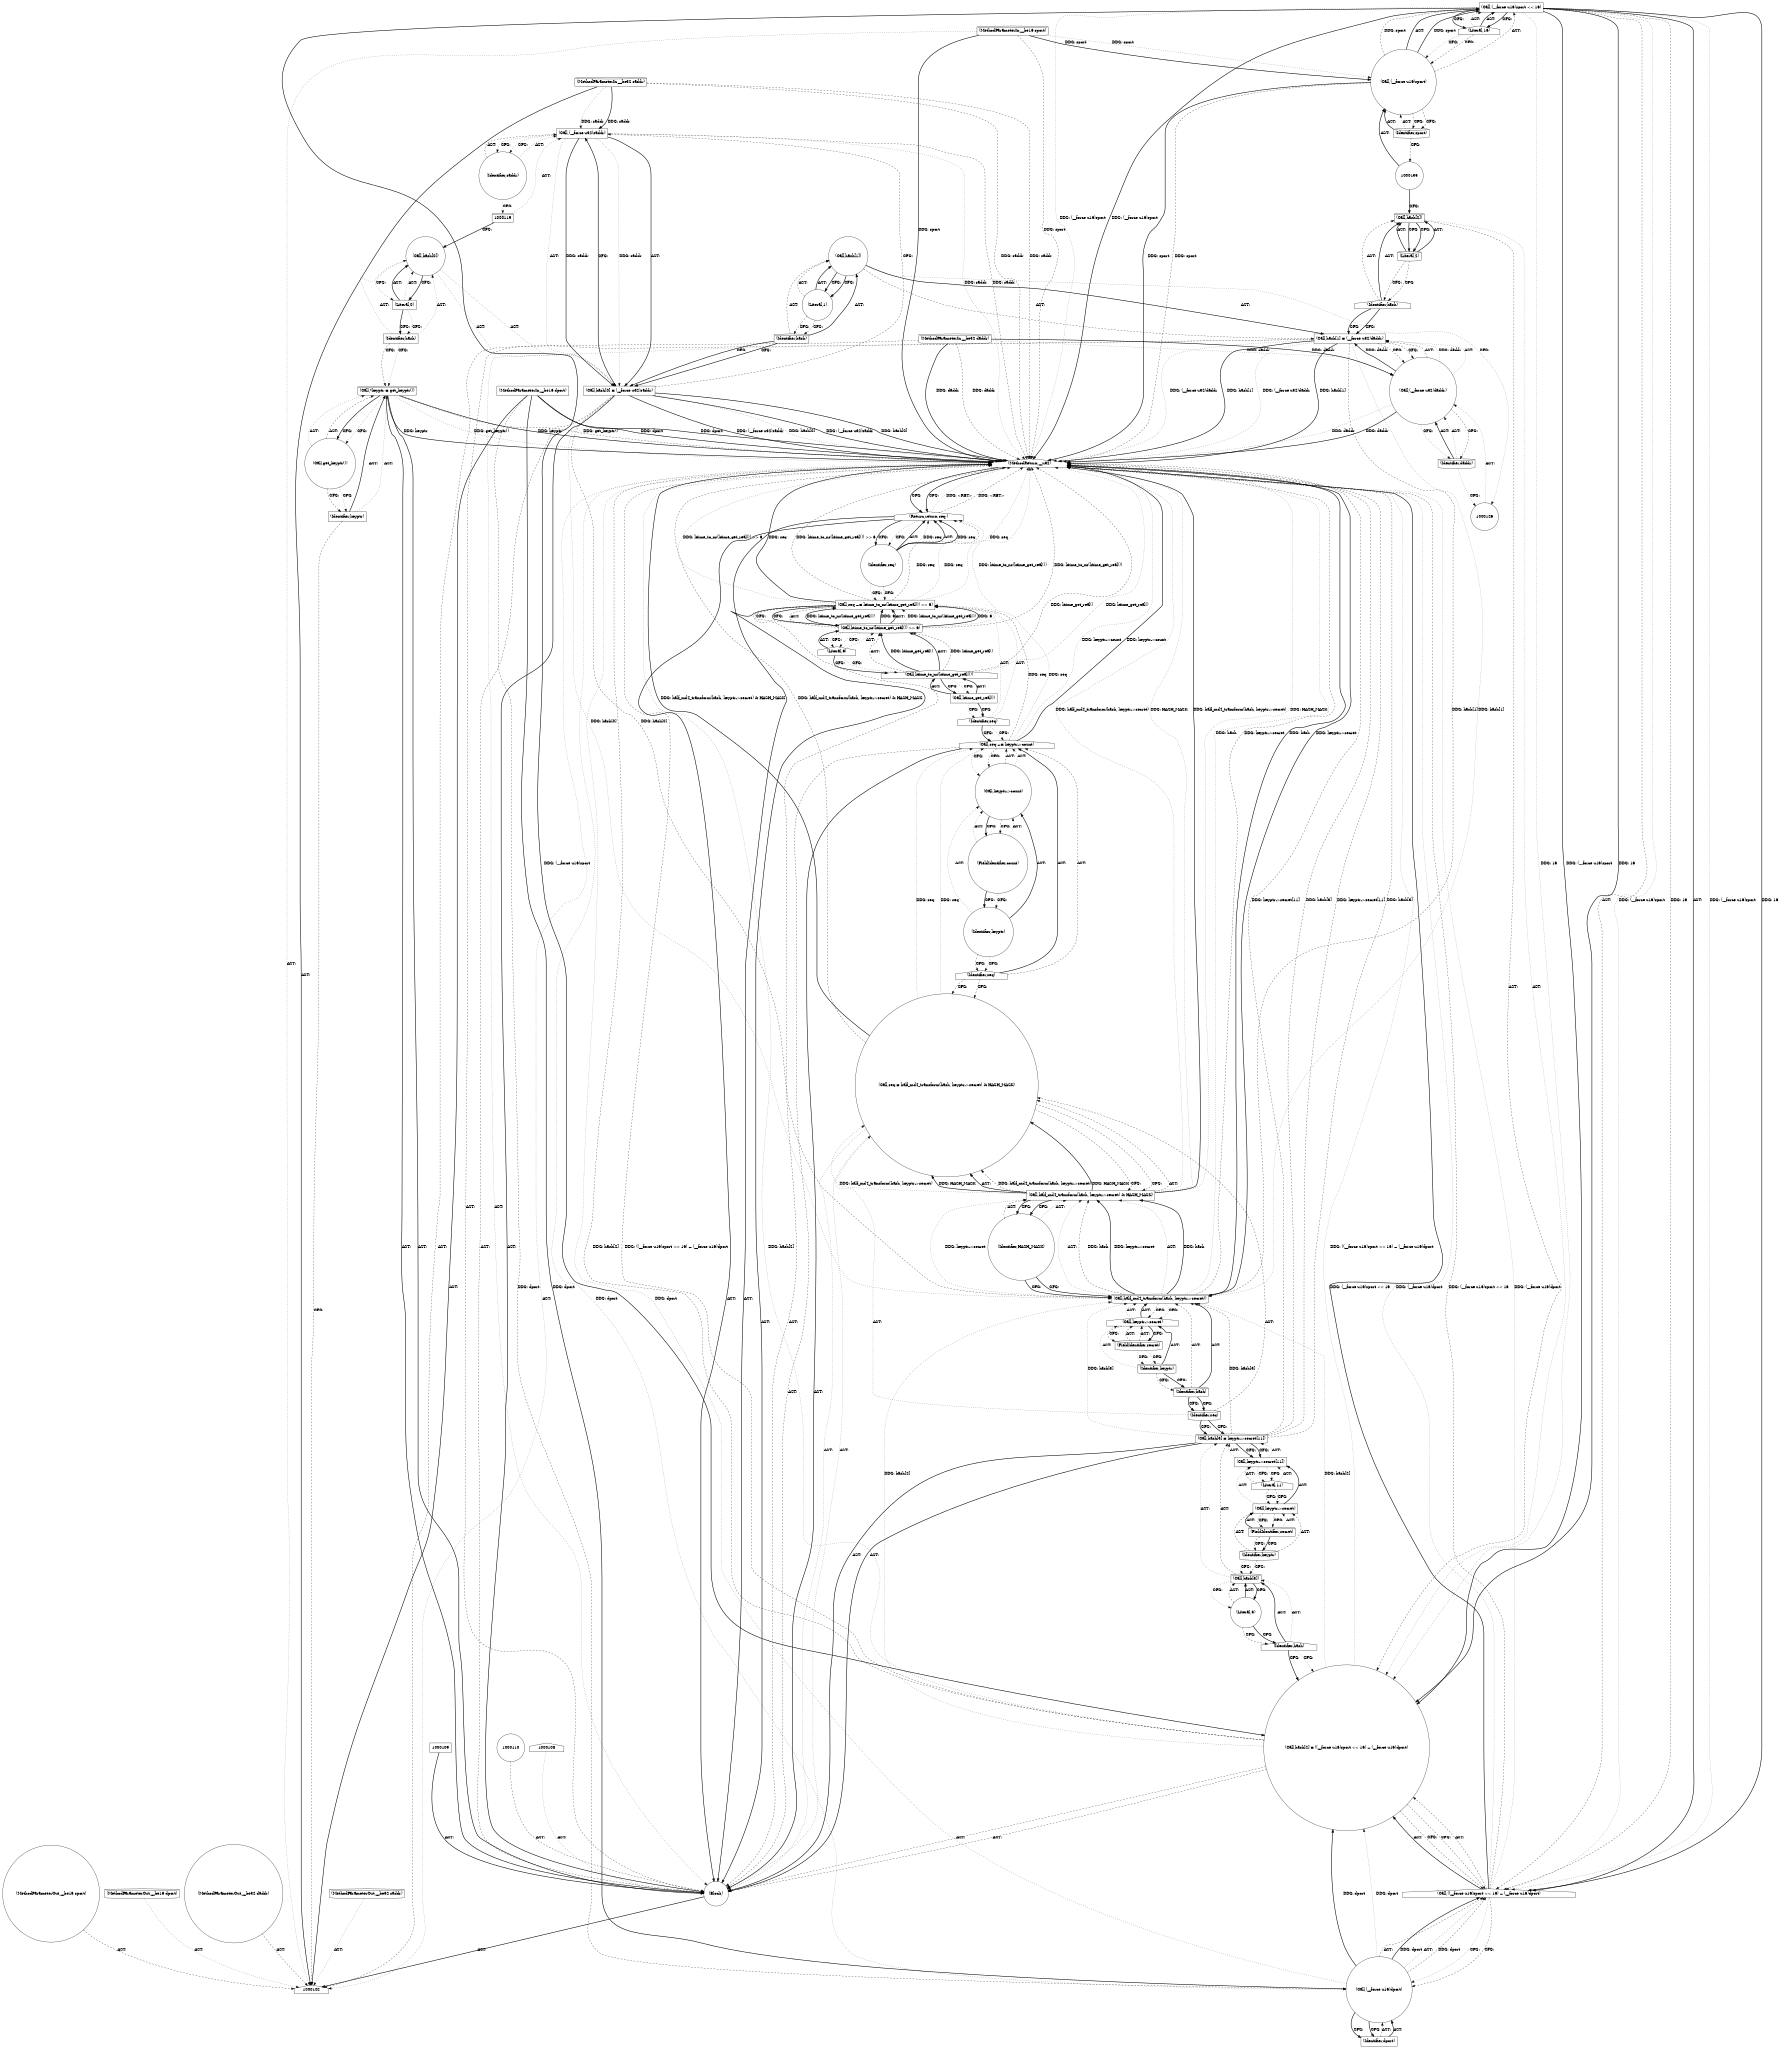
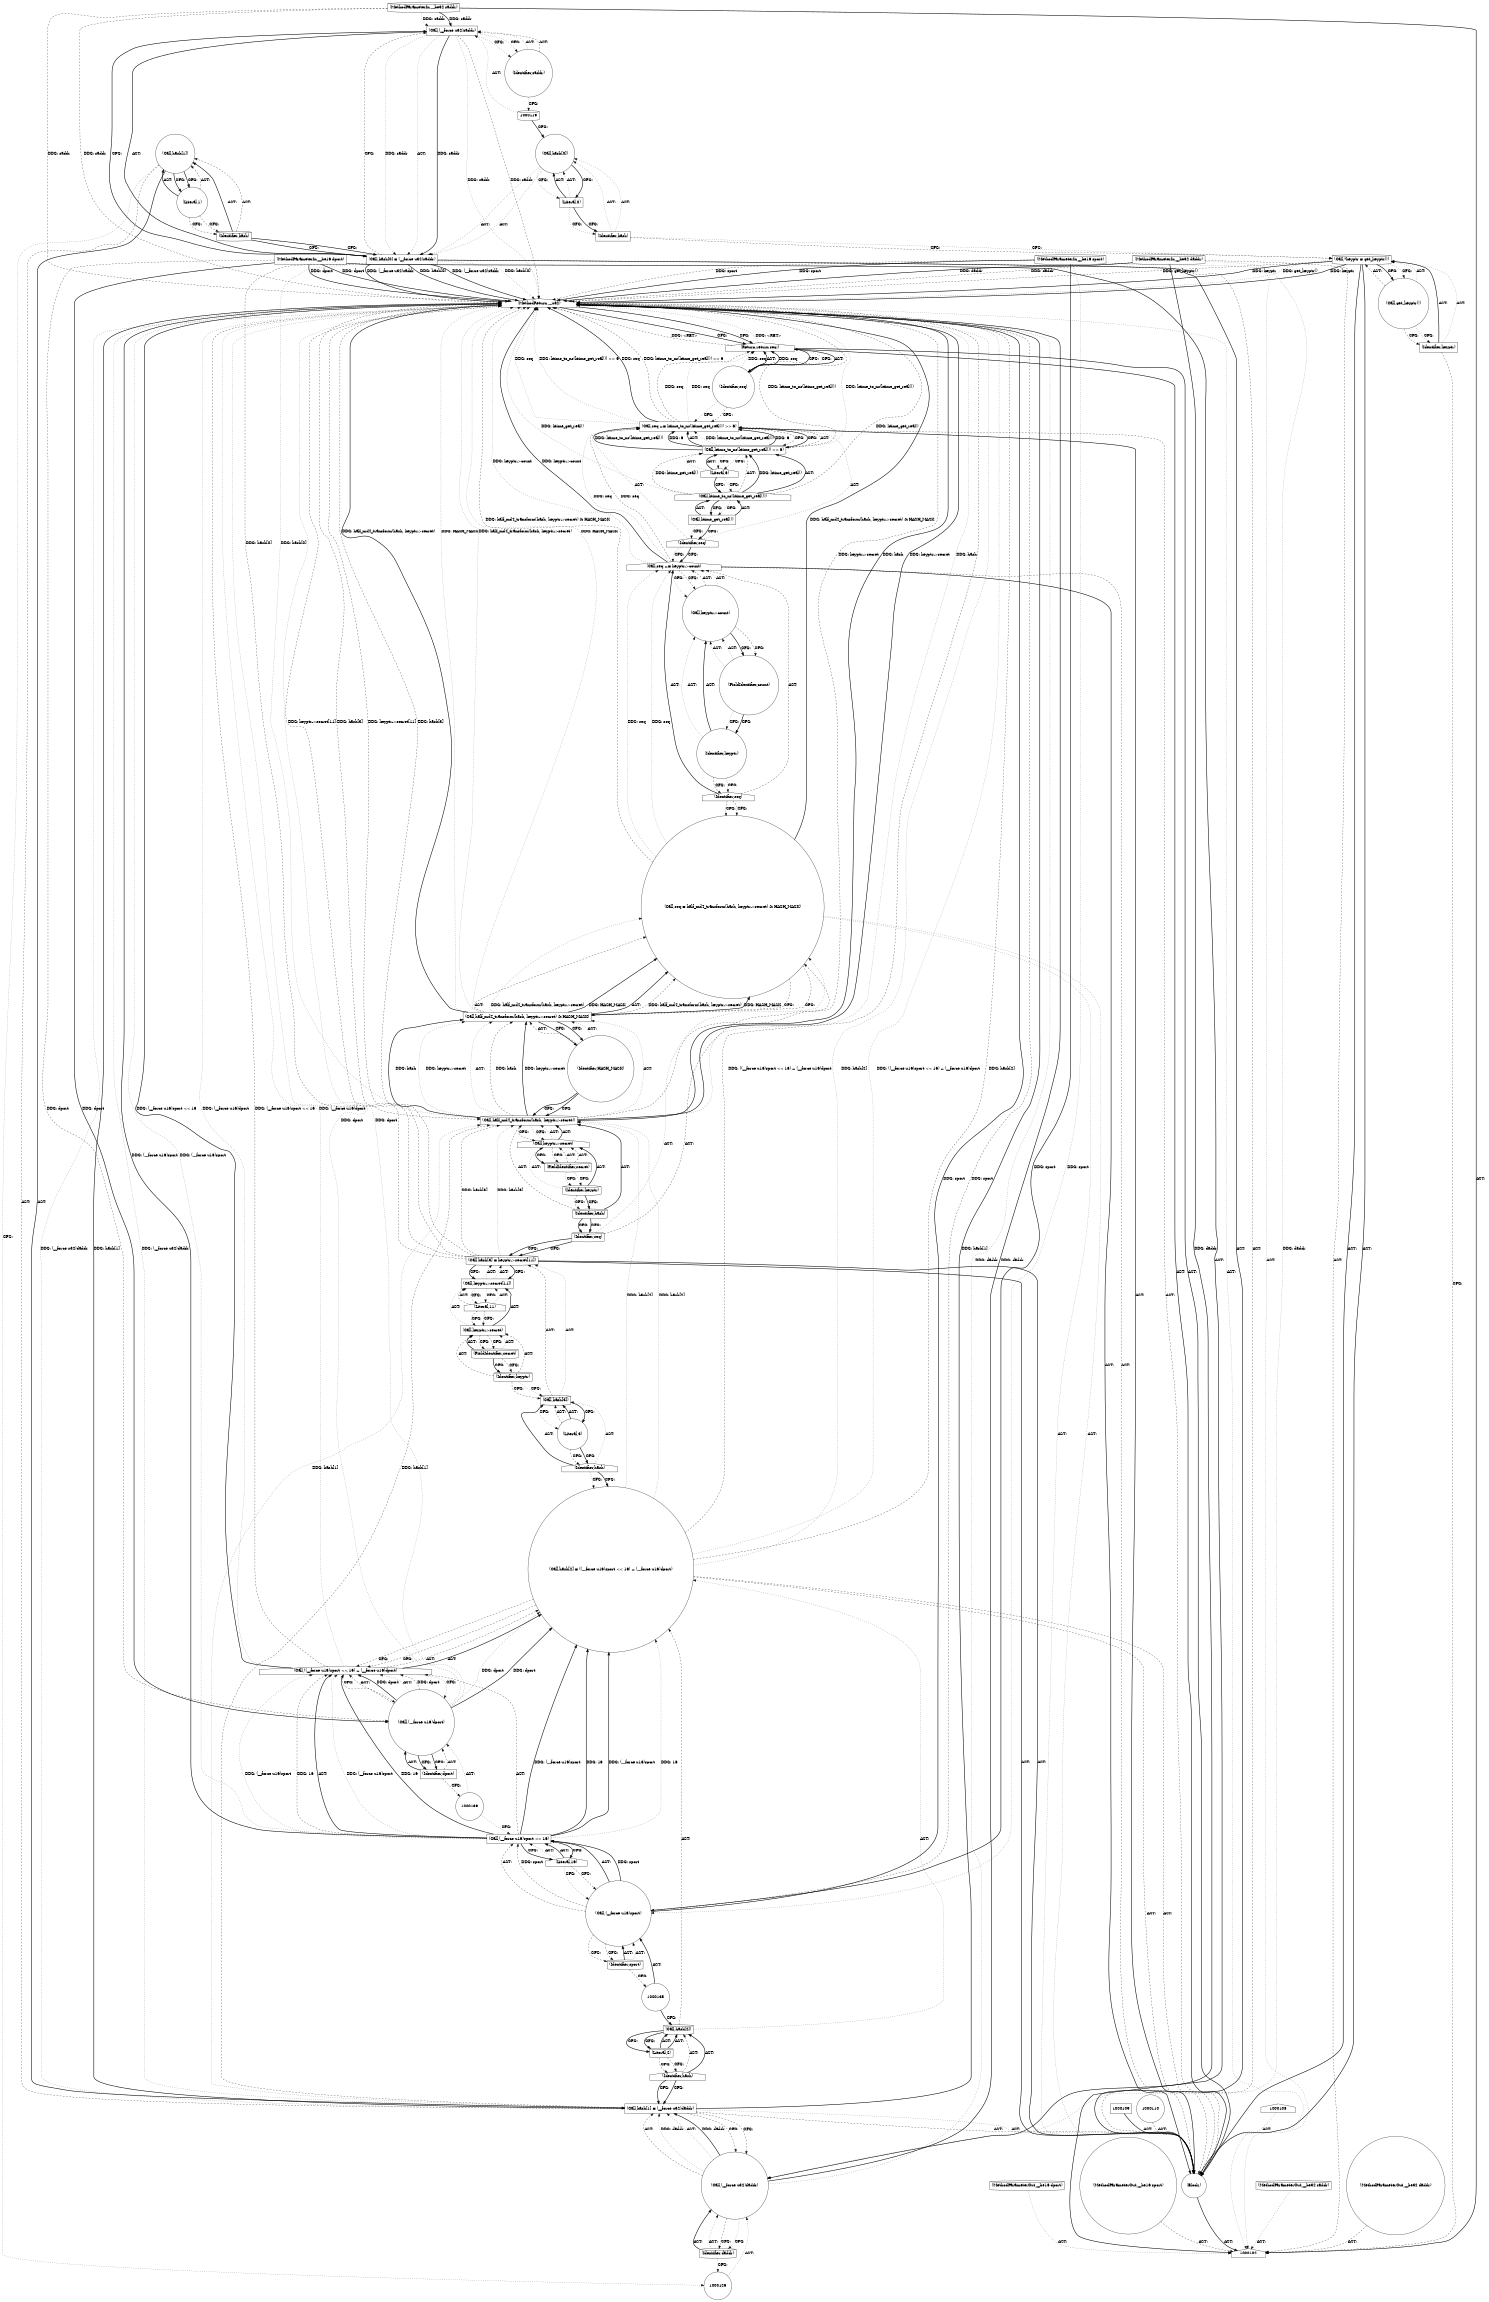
node "1000139": added
